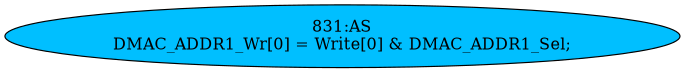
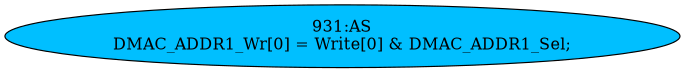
node "831:AS DMAC_ADDR1_Wr[0] = Write[0] & DMAC_ADDR1_Sel;": label "831:AS DMAC_ADDR1_Wr[0] = Write[0] & DMAC_ADDR1_Sel;" -> "931:AS DMAC_ADDR1_Wr[0] = Write[0] & DMAC_ADDR1_Sel;"
